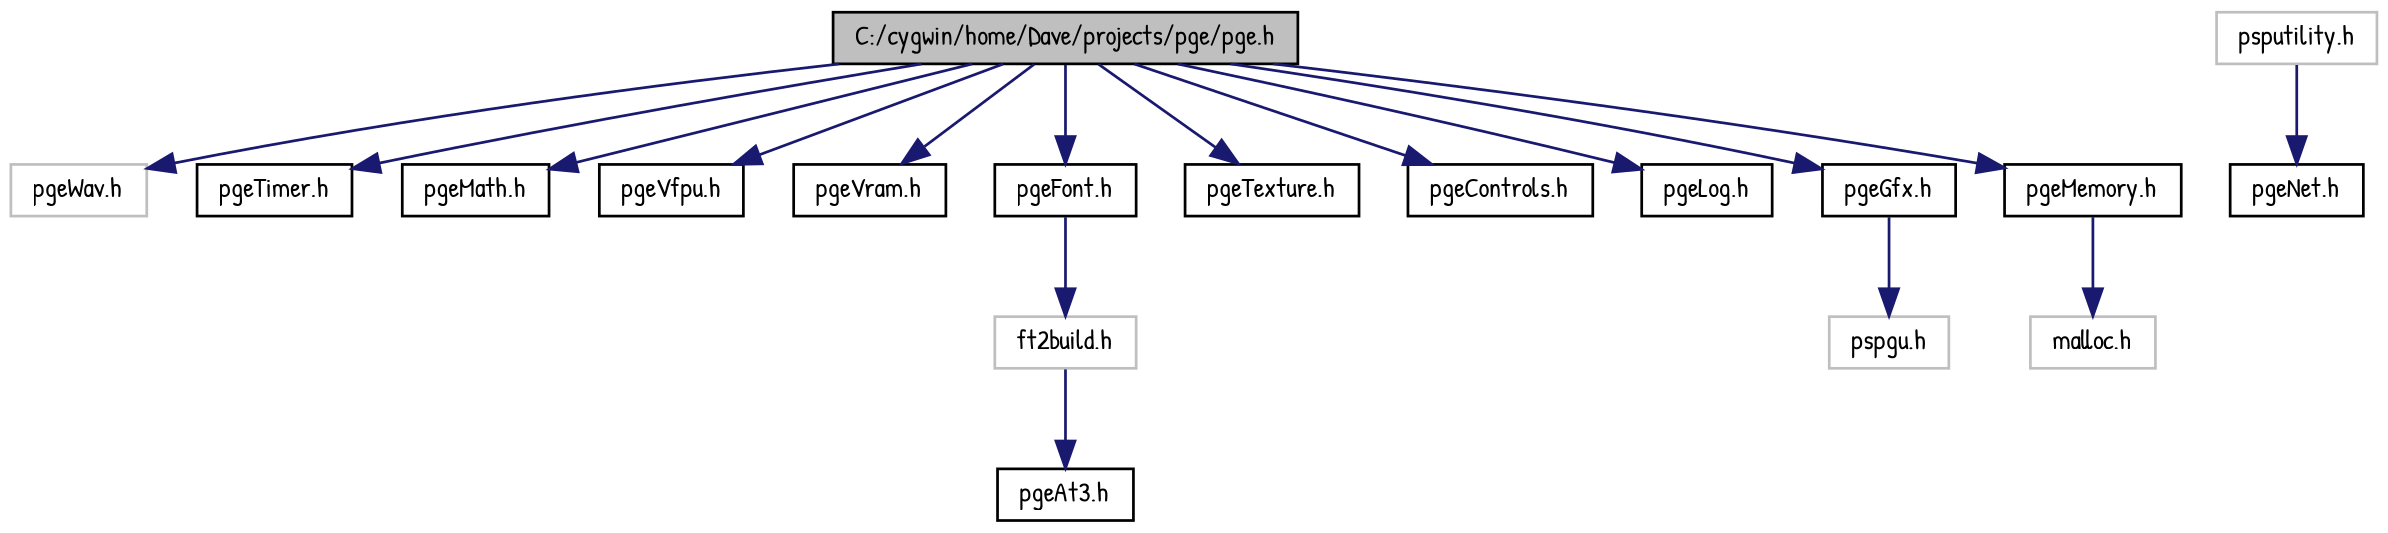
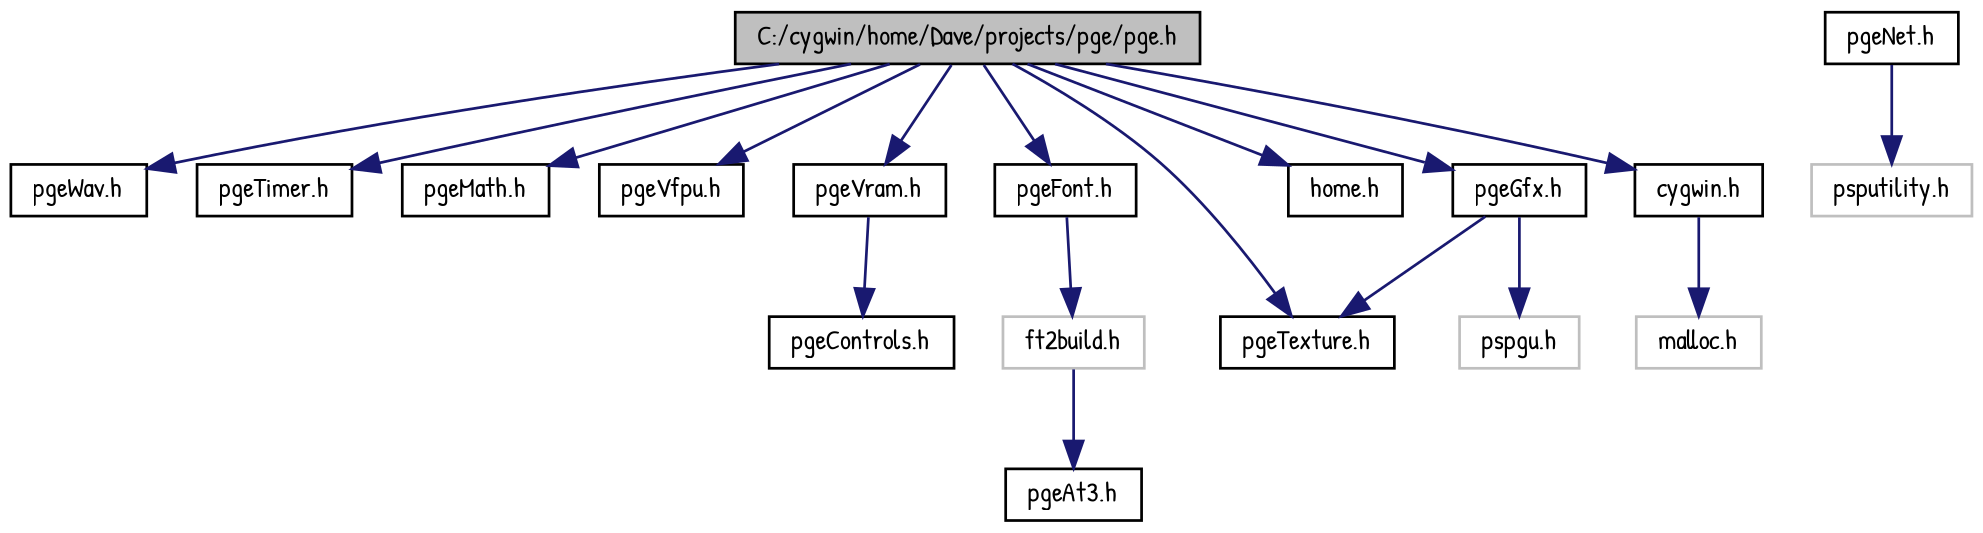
edge "psputility.h" -> "pgeNet.h": reversed
edge "C:/cygwin/home/Dave/projects/pge/pge.h" -> "pgeControls.h": now "pgeVram.h" -> "pgeControls.h"
node "pgeWav.h": color grey75 -> black
node "pgeLog.h": label "pgeLog.h" -> "home.h"
node "pgeMemory.h": label "pgeMemory.h" -> "cygwin.h"
edge "pgeGfx.h" -> "pgeTexture.h": added
